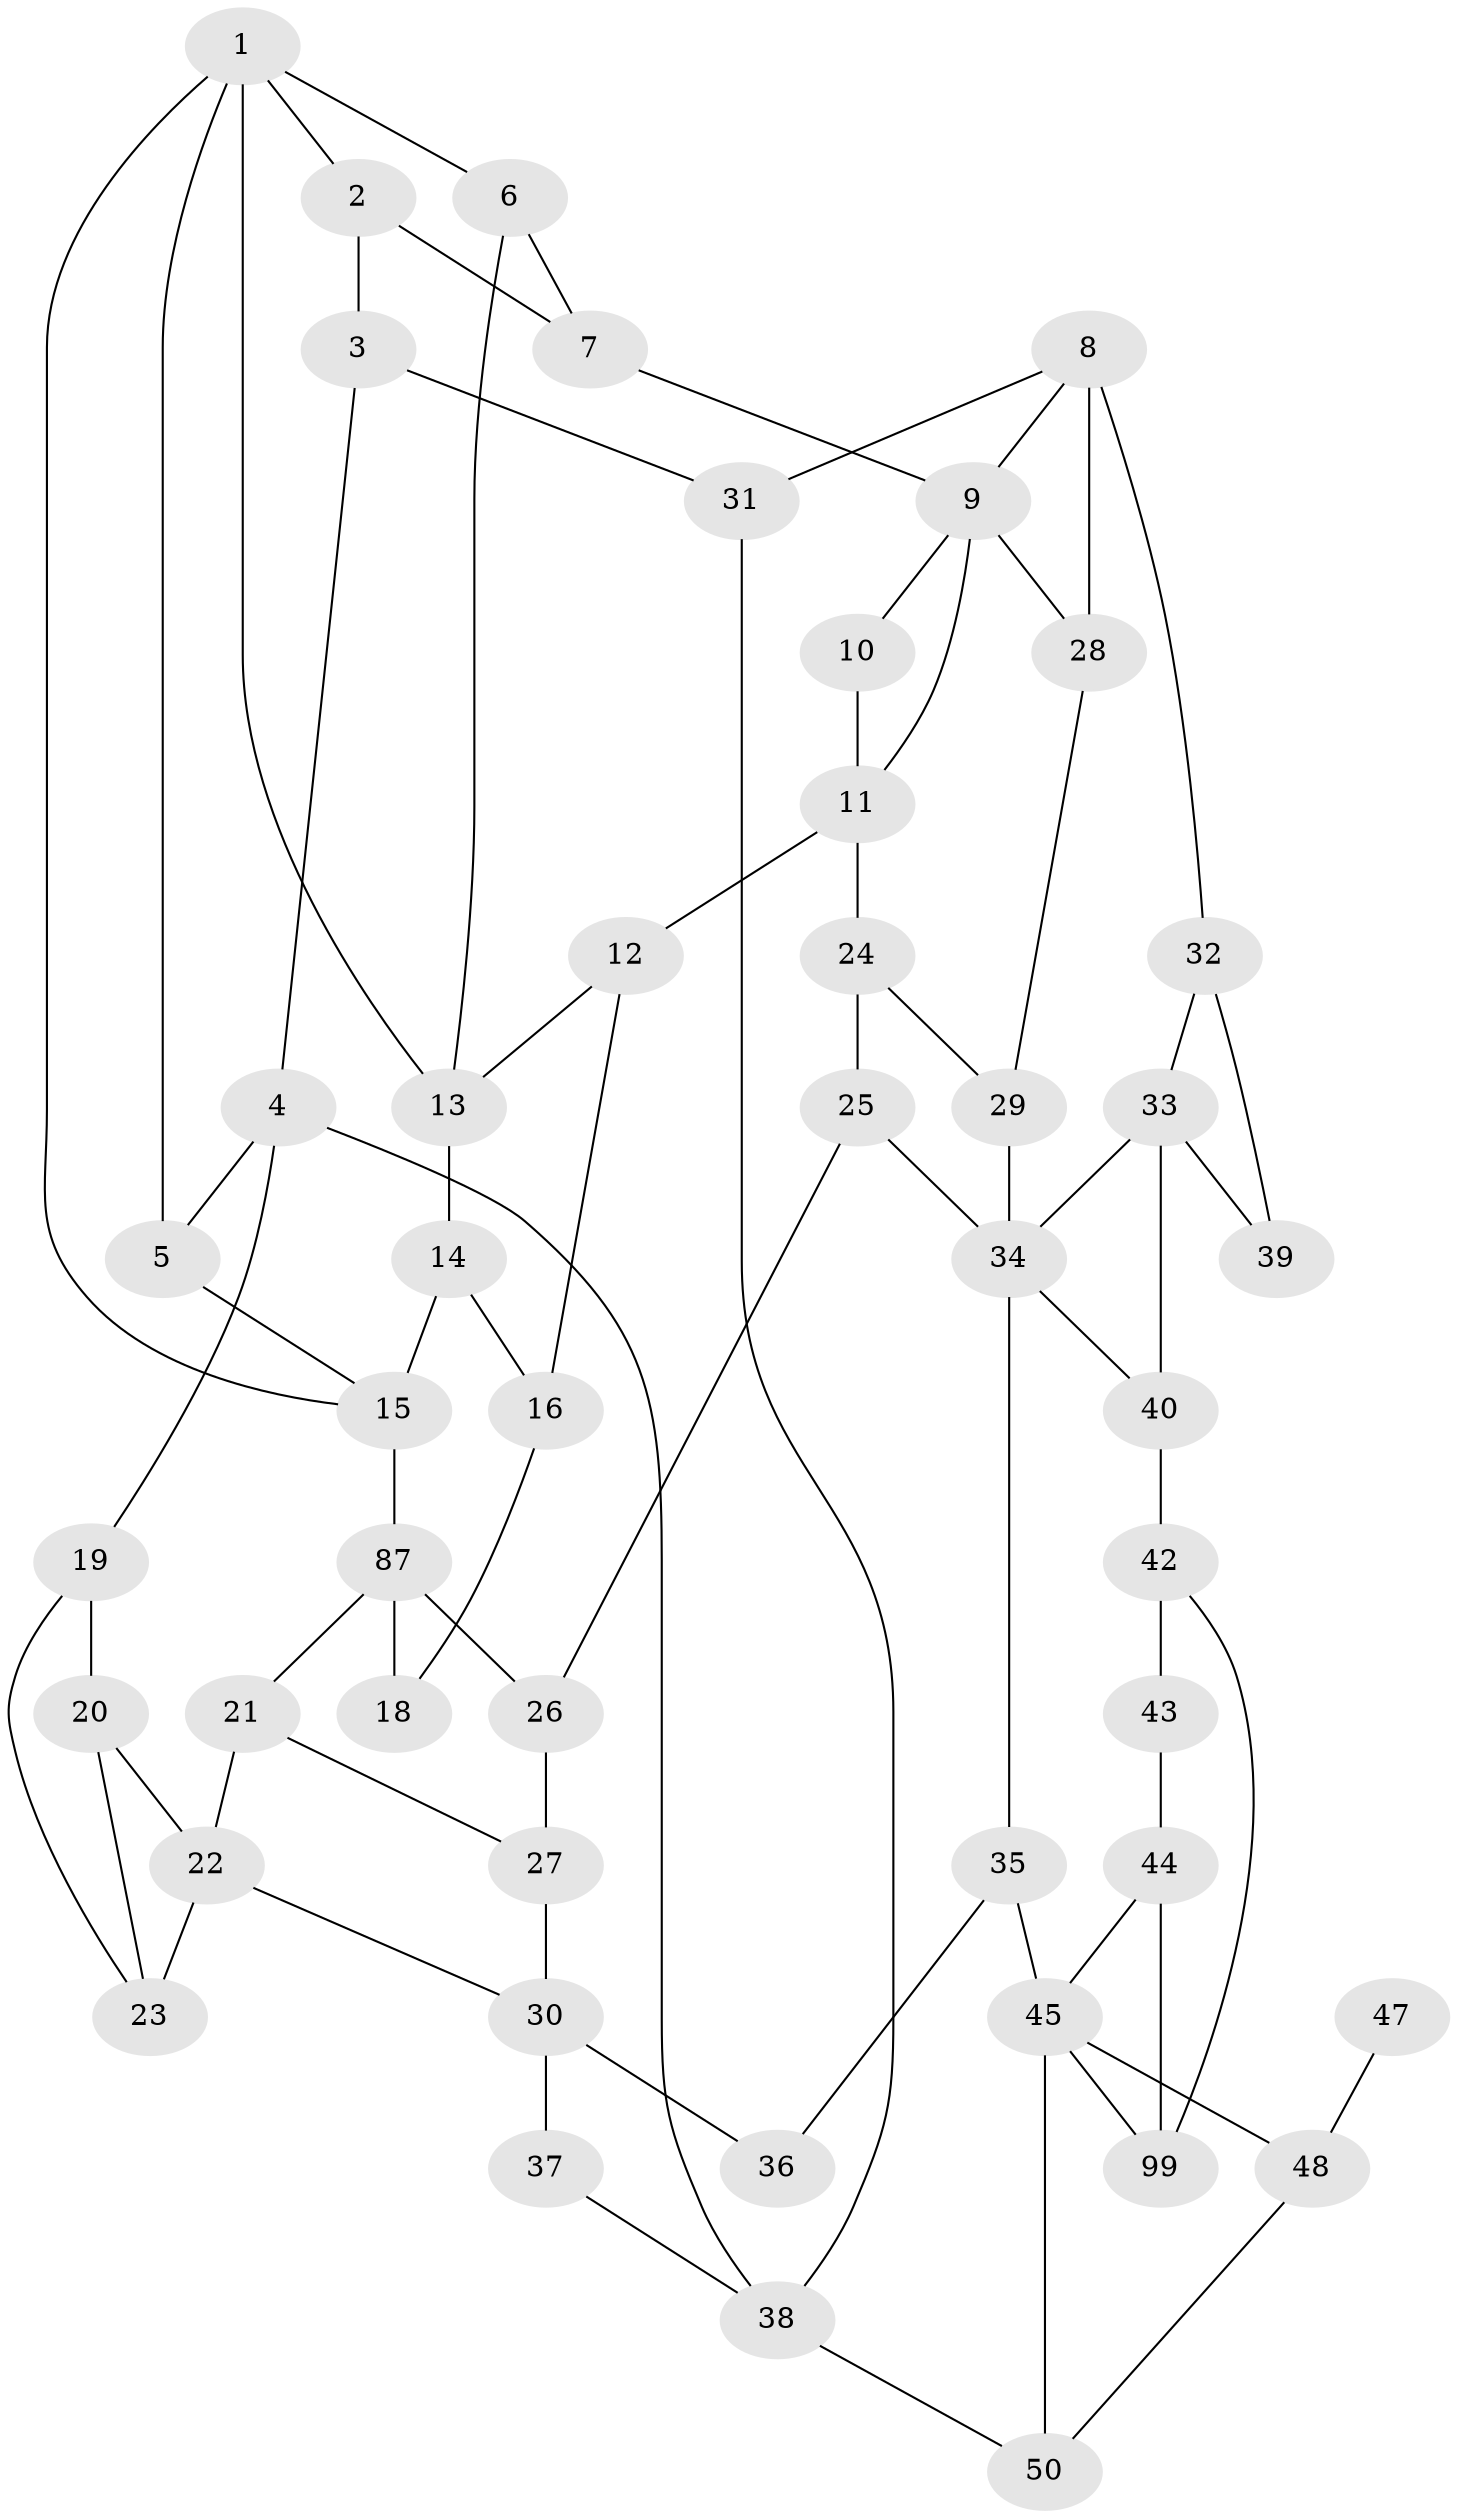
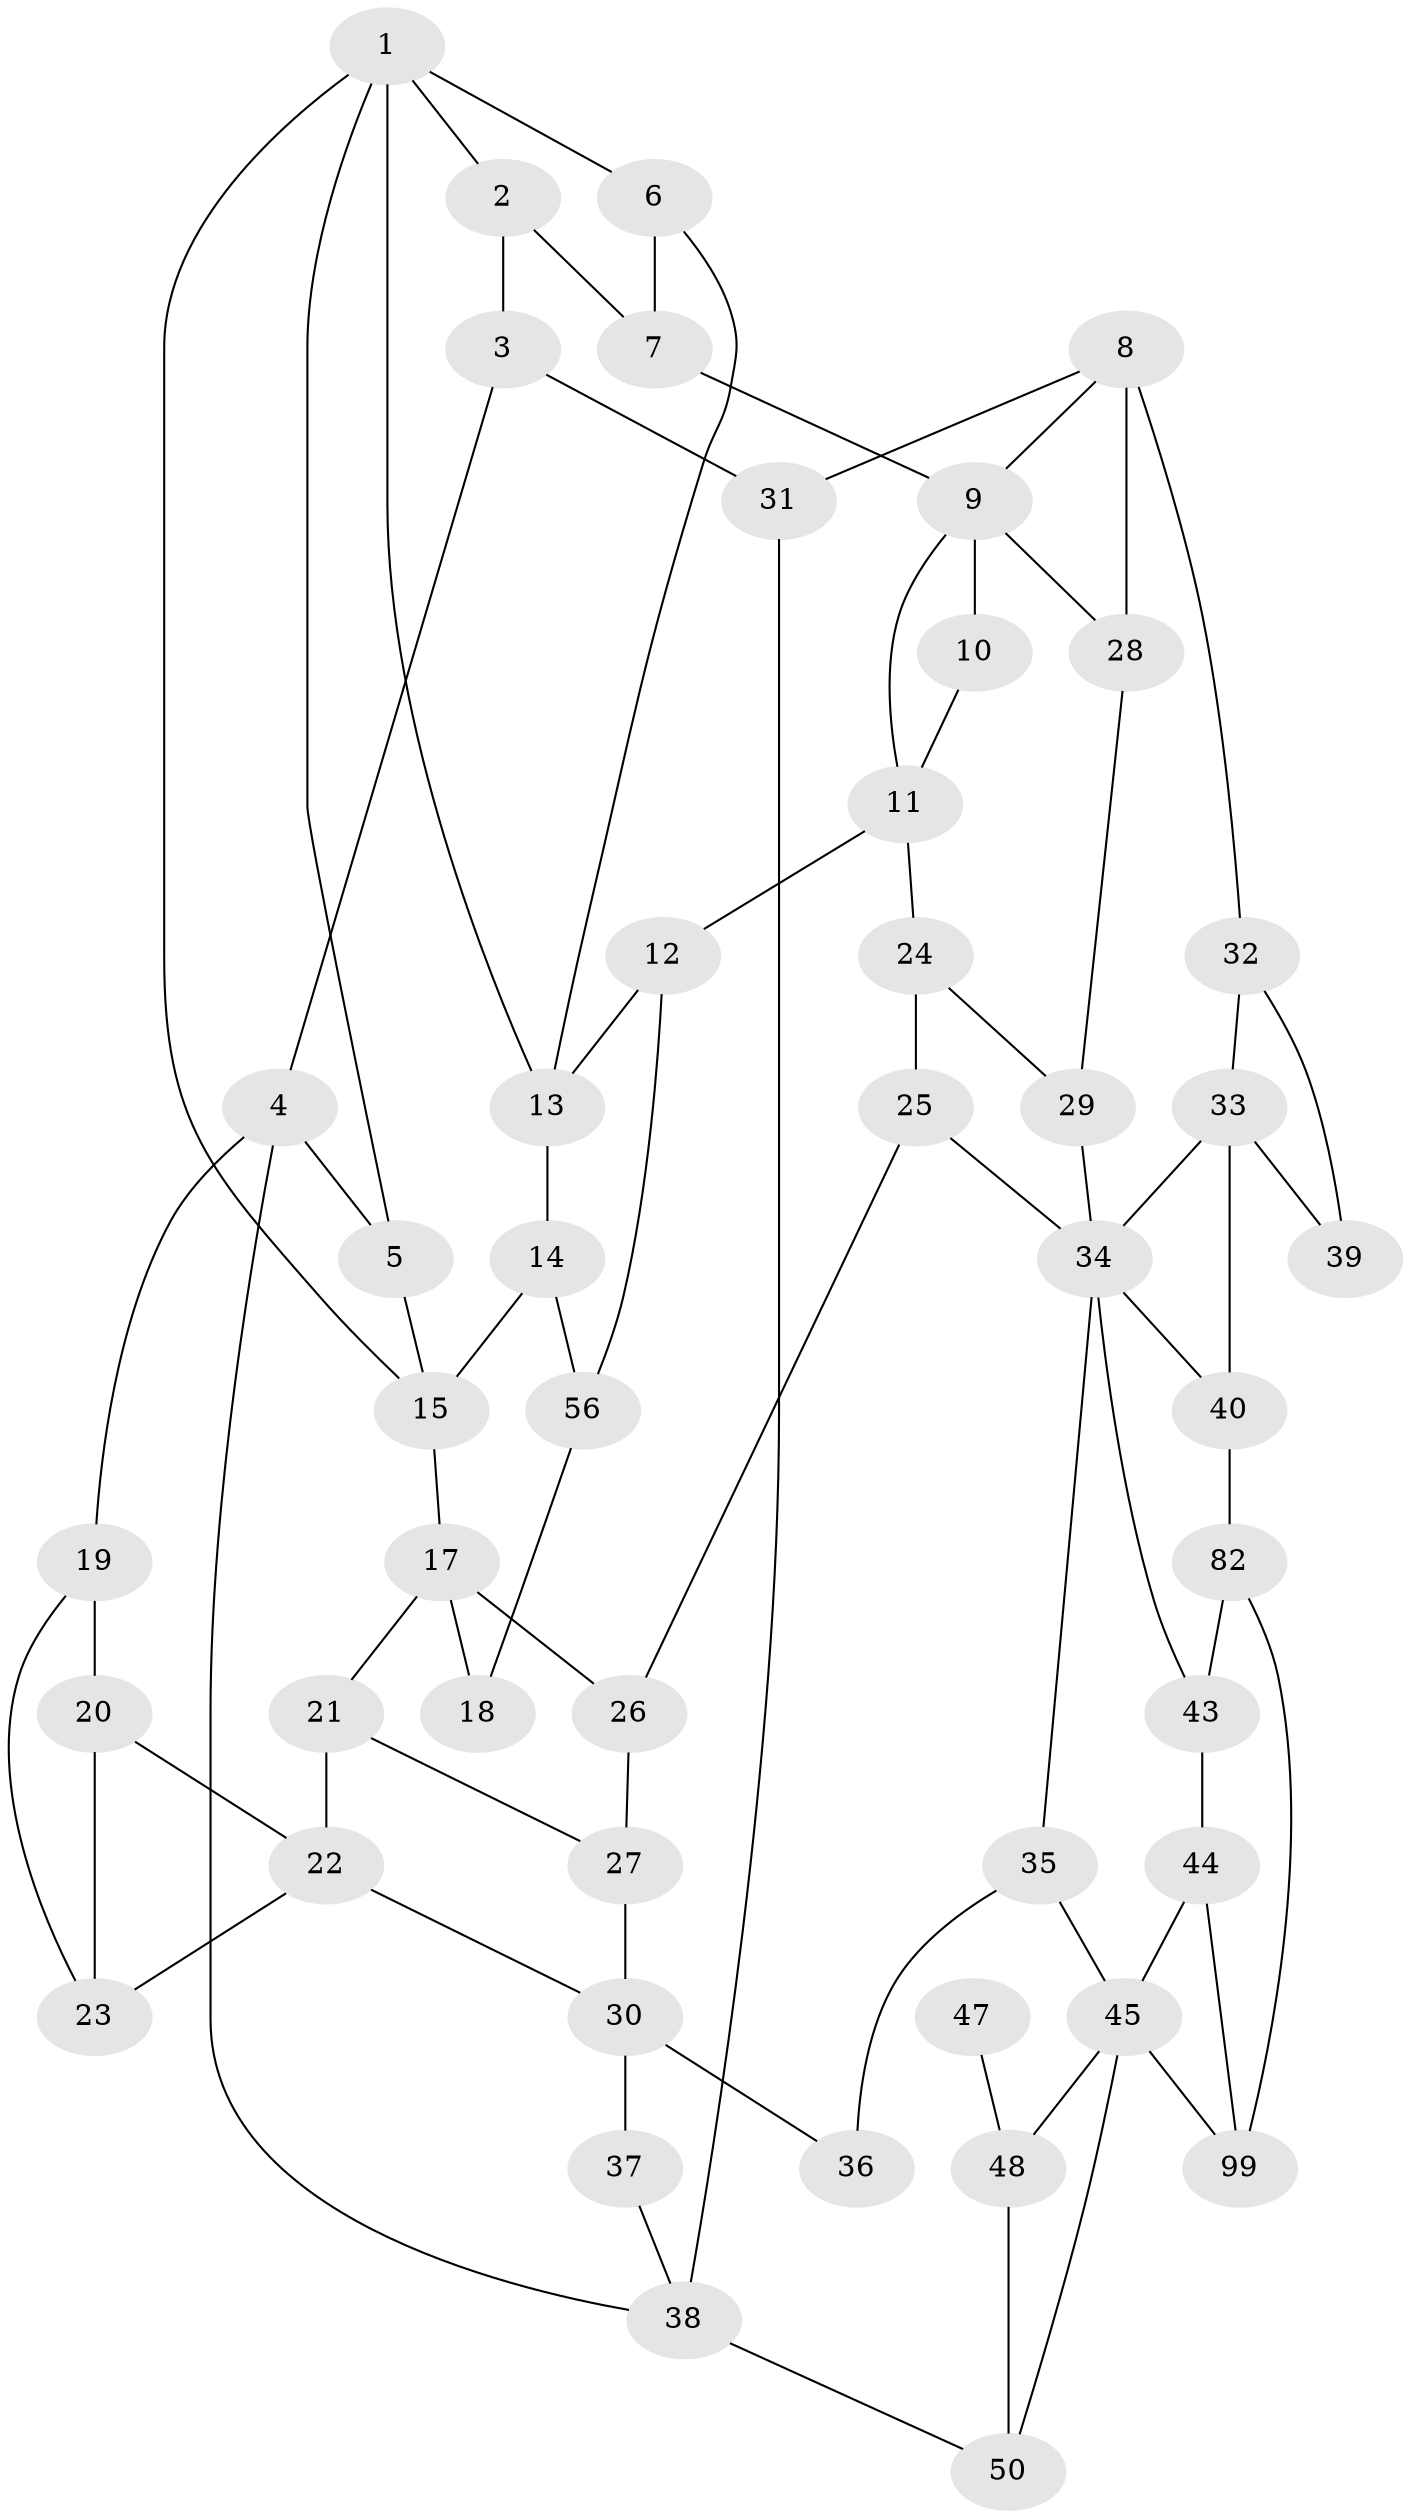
node "16": label "16" -> "56"
edge "34" -- "43": added
node "87": label "87" -> "17"
node "42": label "42" -> "82"
